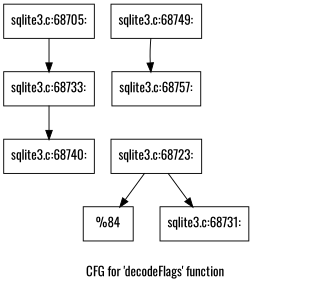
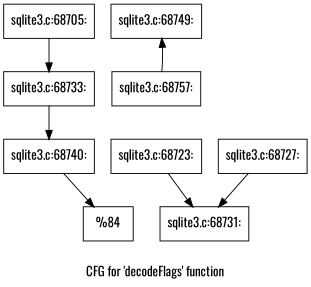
edge "sqlite3.c:68749:" -> "sqlite3.c:68757:": reversed
node "sqlite3.c:68727:": added
edge "sqlite3.c:68723:" -> "%84": now "sqlite3.c:68740:" -> "%84"
